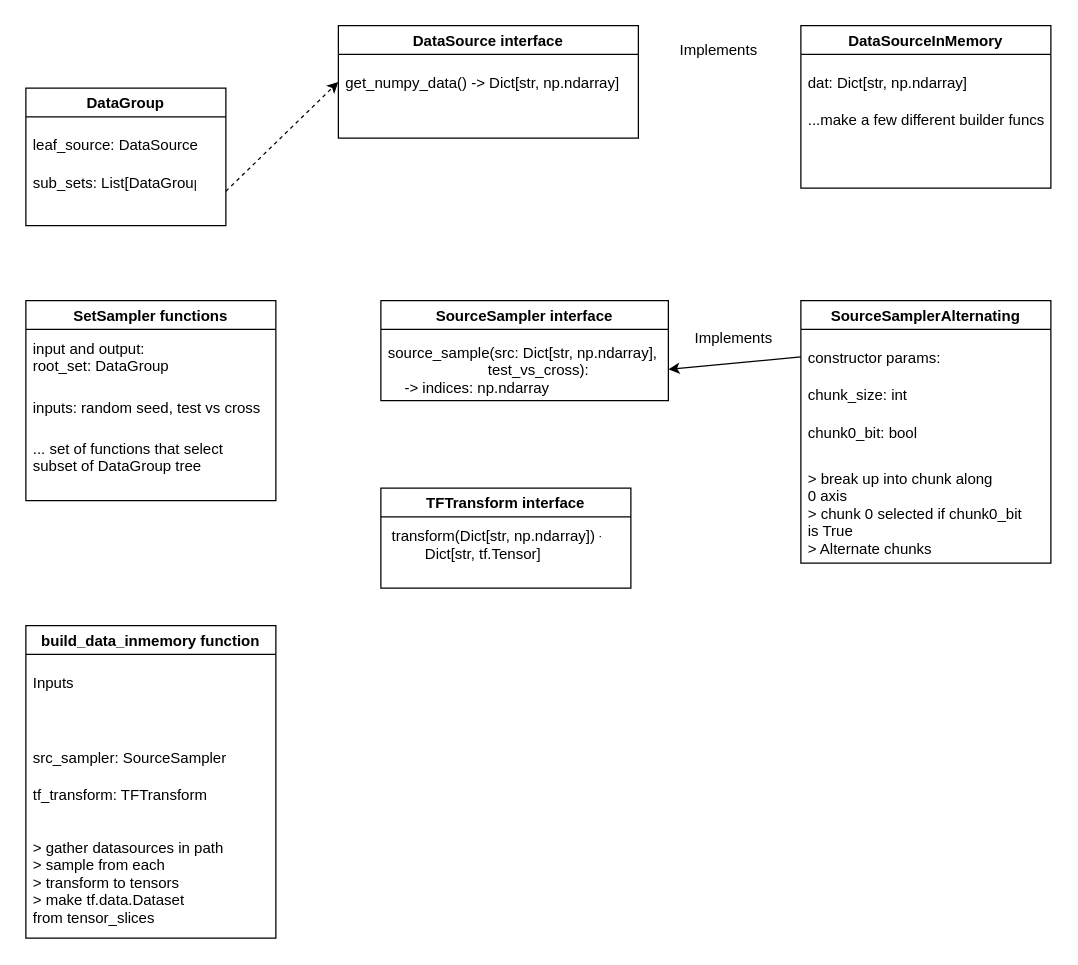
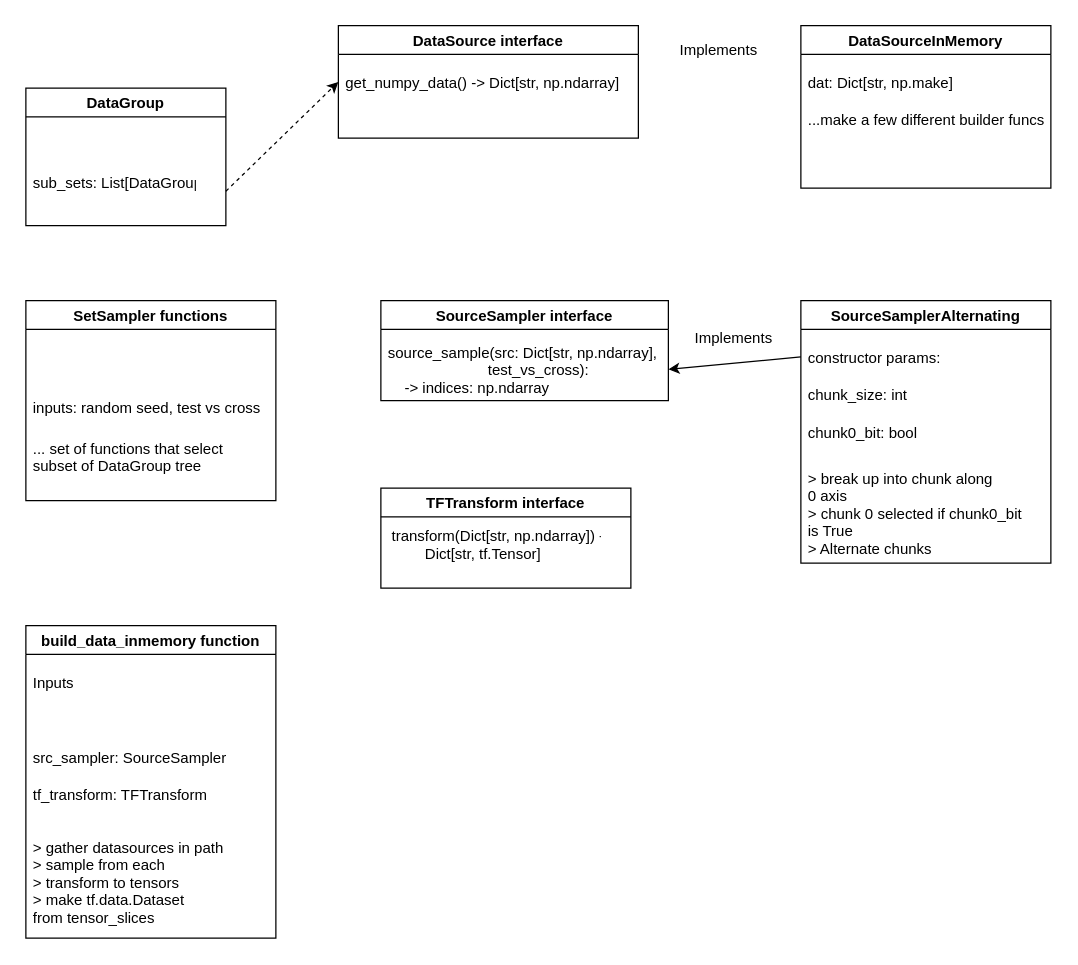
node "dat: Dict[str, np.ndarray]": label "dat: Dict[str, np.ndarray]" -> "dat: Dict[str, np.make]"
node "leaf_source: DataSource": removed
node "input and output: root_set: DataGroup": removed
